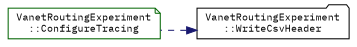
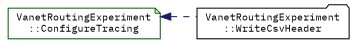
edge "VanetRoutingExperiment ::ConfigureTracing" -> "VanetRoutingExperiment ::WriteCsvHeader": reversed
